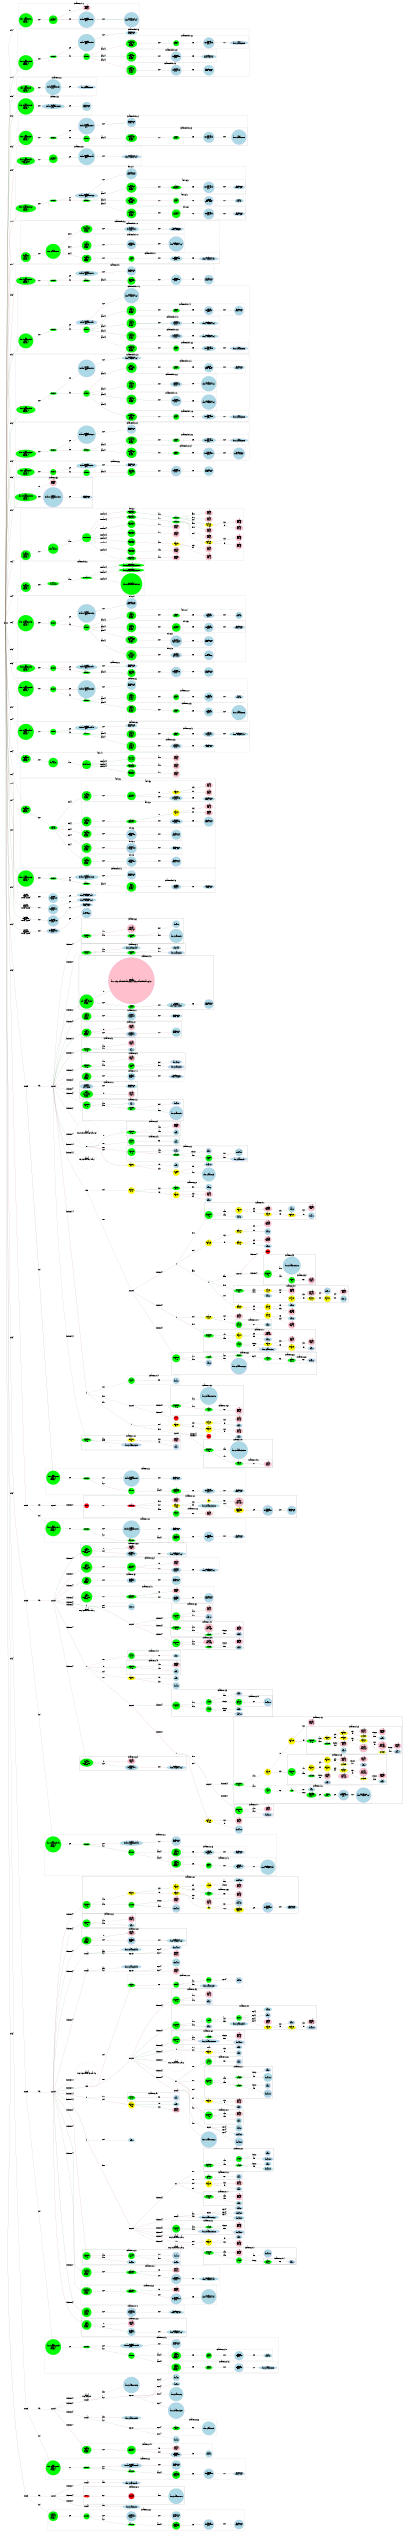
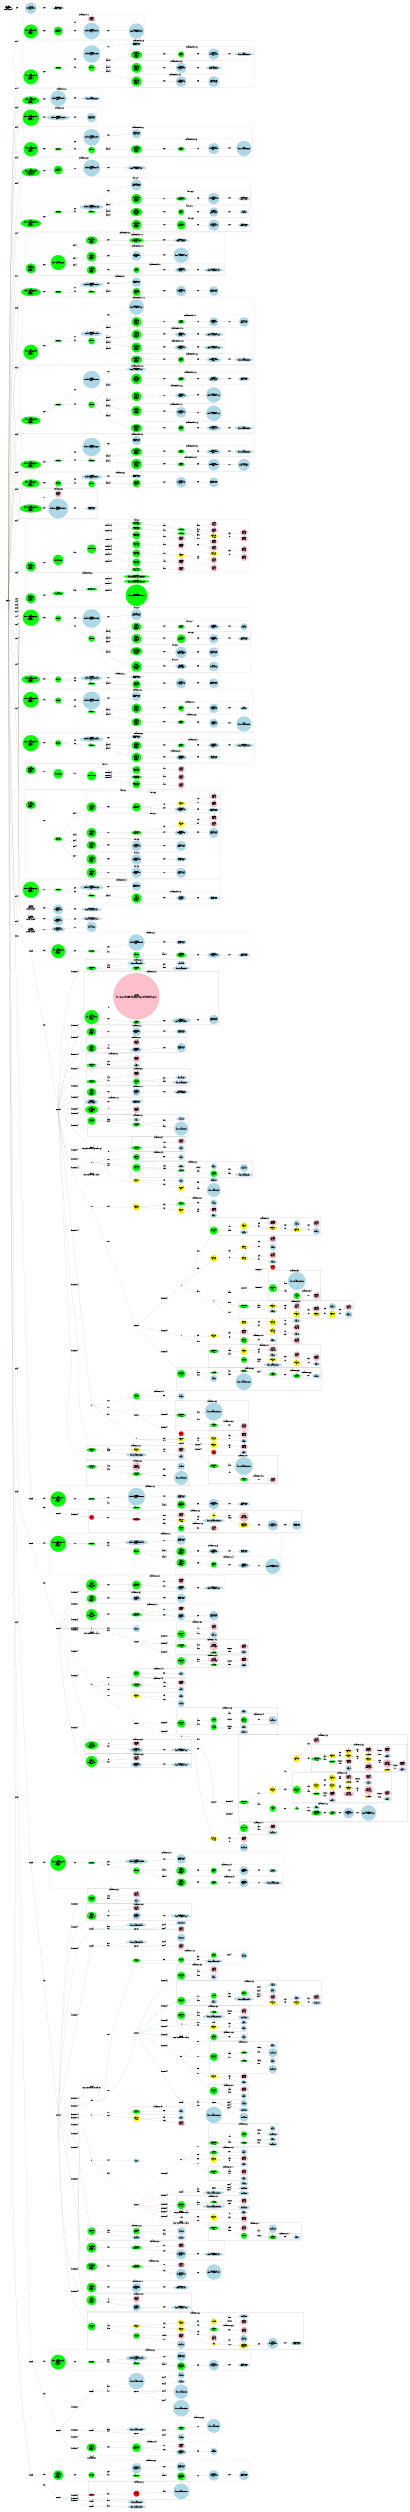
node "TypeDecl declname: cur_pos quals: []": fillcolor lightblue -> green
node "TypeDecl declname: ptr quals: ['const']": shape circle -> ellipse
edge "FileAST" -- "Typedef name: aes_ret quals: [] storage: ['typedef']": removed, label "ext[2]"
